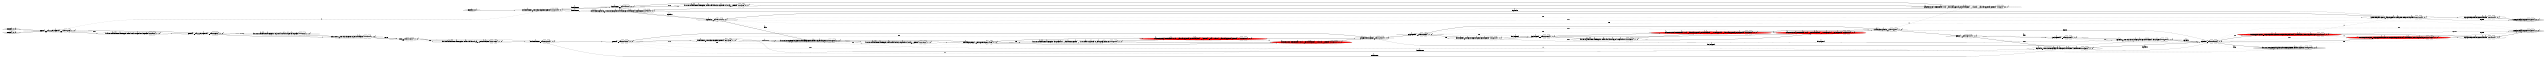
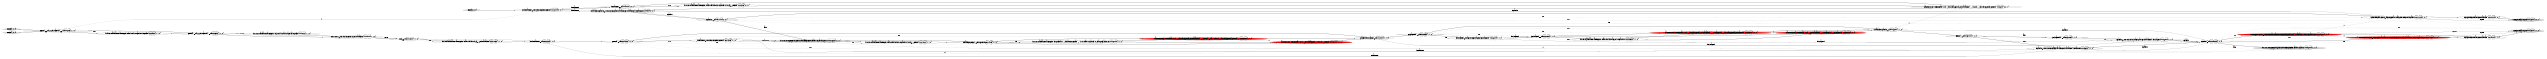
edge "VirtualMachine migratedVm = null@@@33@@@['1', '1', '0']" -> "migratedVm != null@@@40@@@['1', '1', '0']": label "response" -> "migratedVm"
